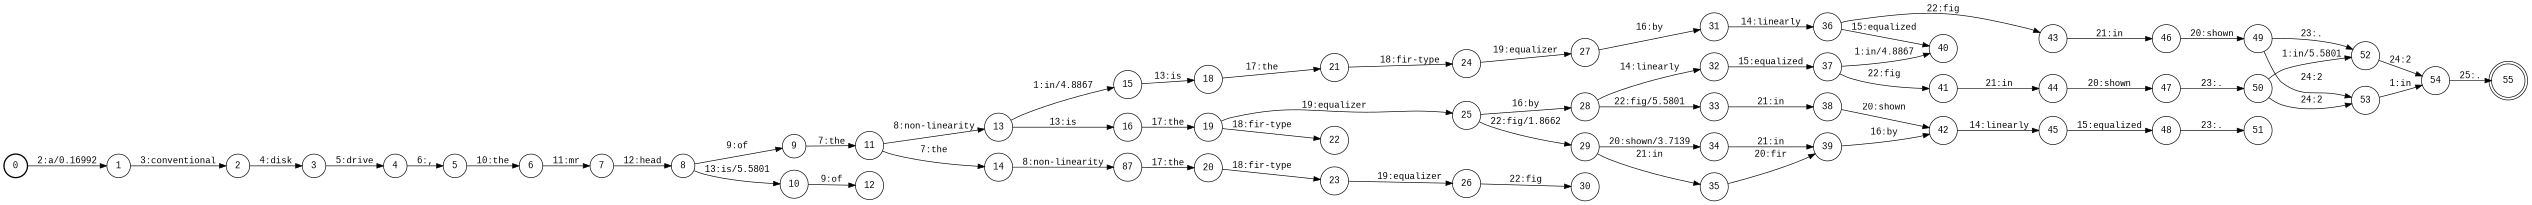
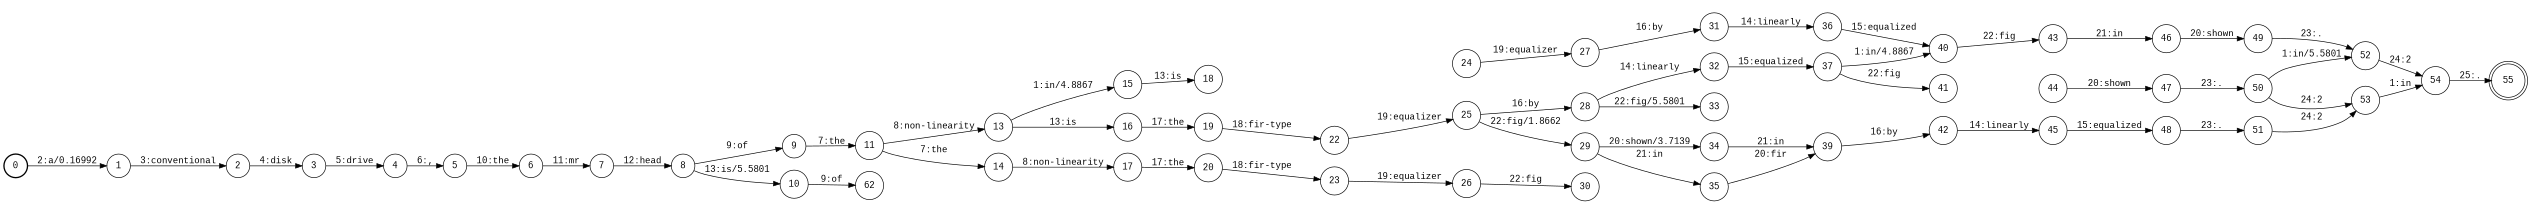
edge "36" -> "43": now "40" -> "43"
node "21": removed
edge "41" -> "44": removed, label "21:in"
edge "49" -> "53": now "51" -> "53"
node "38": removed
edge "19" -> "25": now "22" -> "25"
node "87": label "87" -> "17"
node "12": label "12" -> "62"
